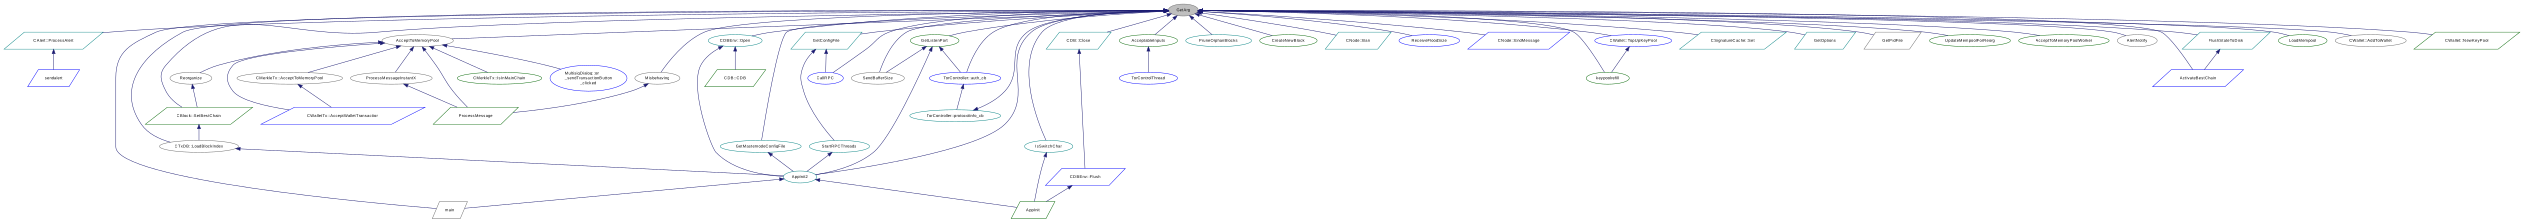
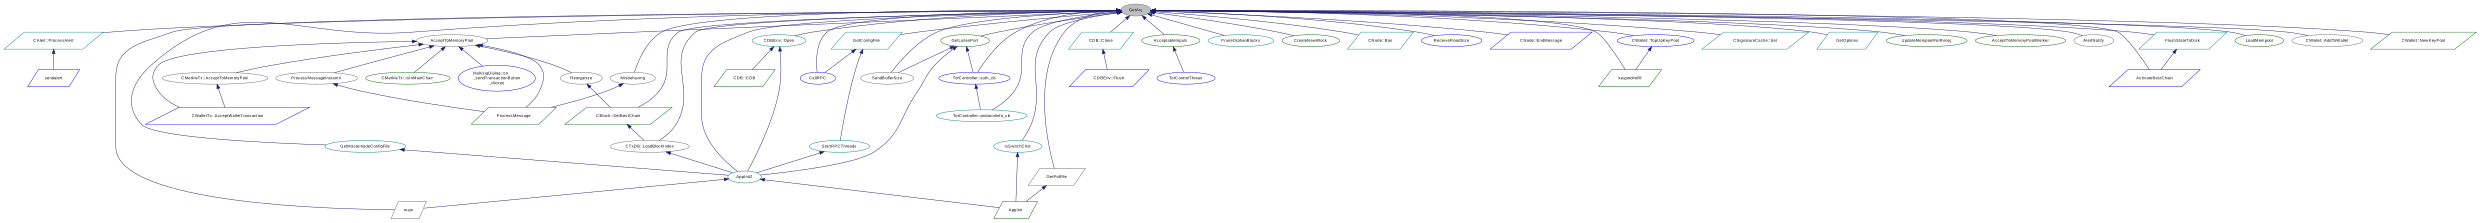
edge "GetArg" -> "TorController::protocolinfo_cb": reversed
node "keypoolrefill": shape ellipse -> parallelogram
edge "AppInit" -> "CDBEnv::Flush": now "AppInit" -> "GetPidFile"
